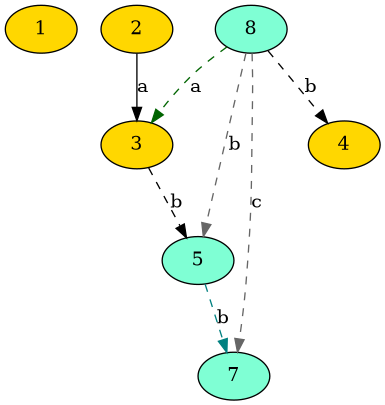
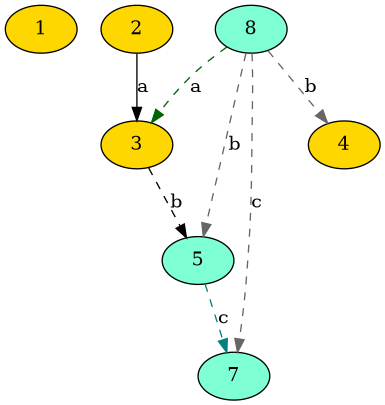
edge "8" -> "4": color black -> gray40
edge "5" -> "7": label "b" -> "c"
